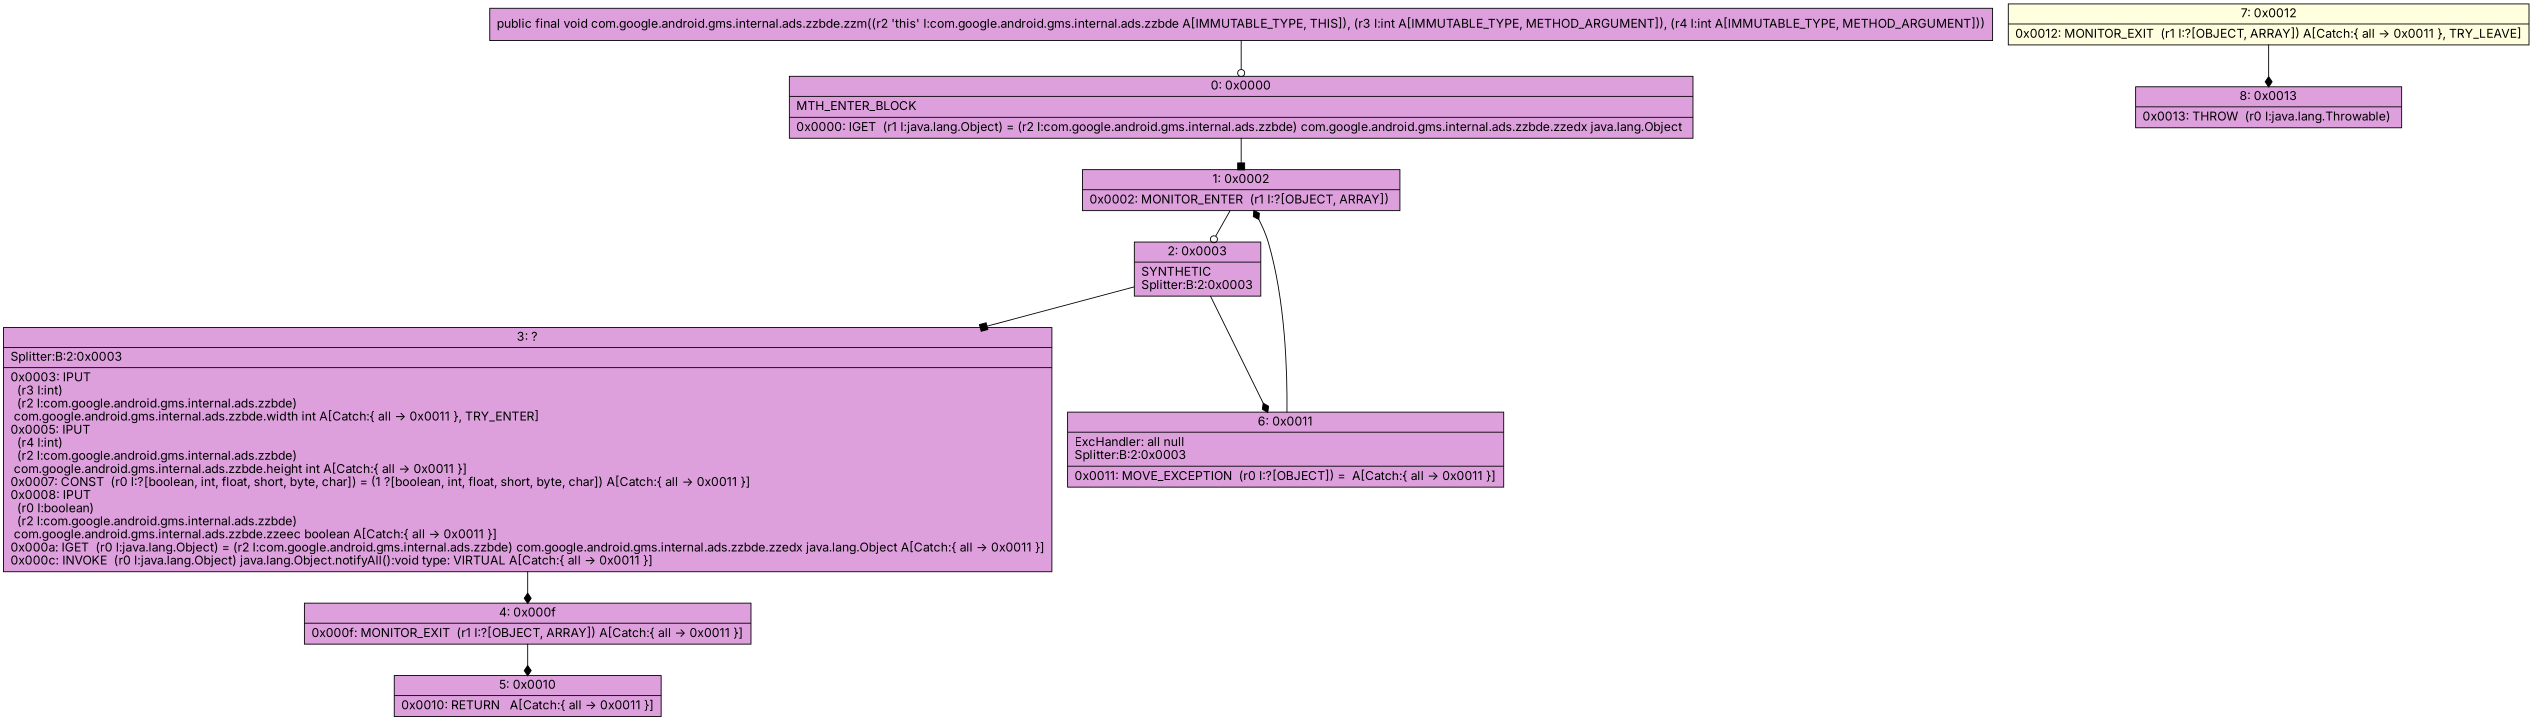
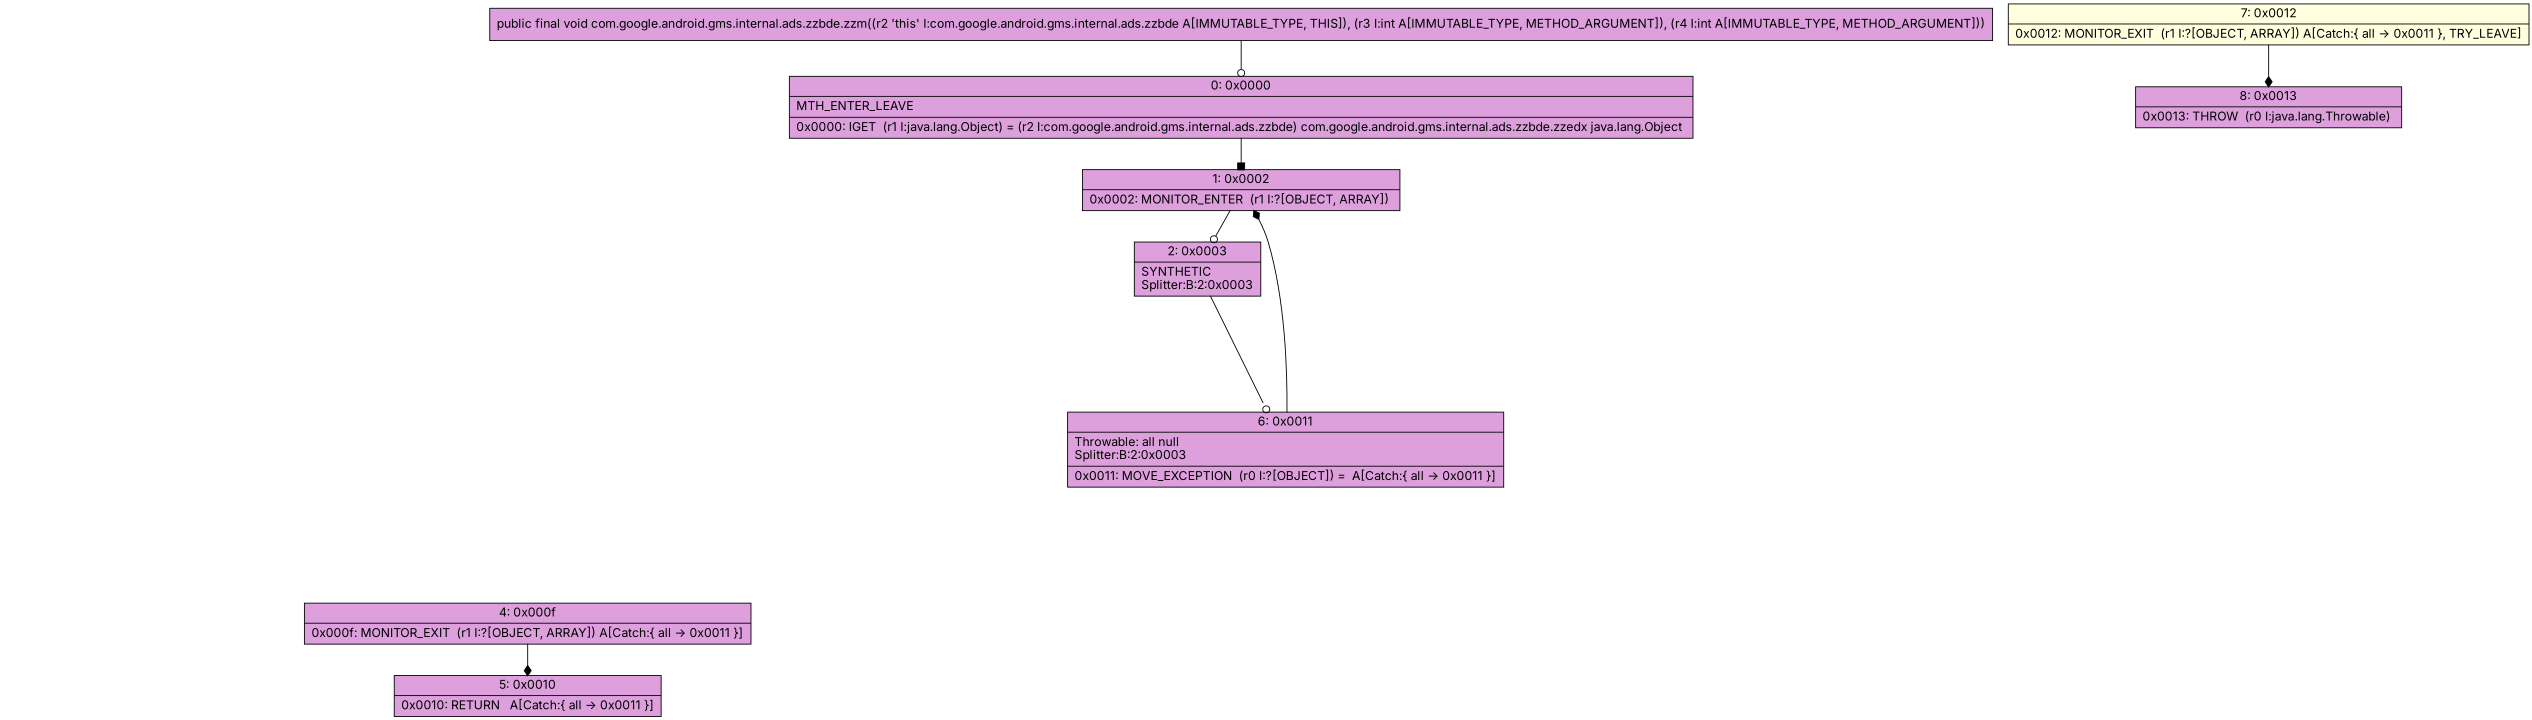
node "0: 0x0000": text "MTH_ENTER_BLOCK" -> "MTH_ENTER_LEAVE"
edge "2: 0x0003" -> "6: 0x0011": arrowhead diamond -> odot
node "6: 0x0011": text "ExcHandler: all null" -> "Throwable: all null"
node "3: ?": removed
